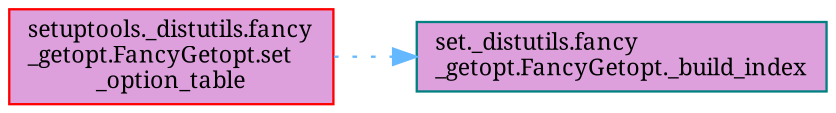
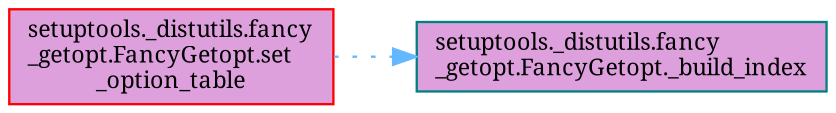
node "set._distutils.fancy _getopt.FancyGetopt._build_index": label "set._distutils.fancy _getopt.FancyGetopt._build_index" -> "setuptools._distutils.fancy _getopt.FancyGetopt._build_index"
